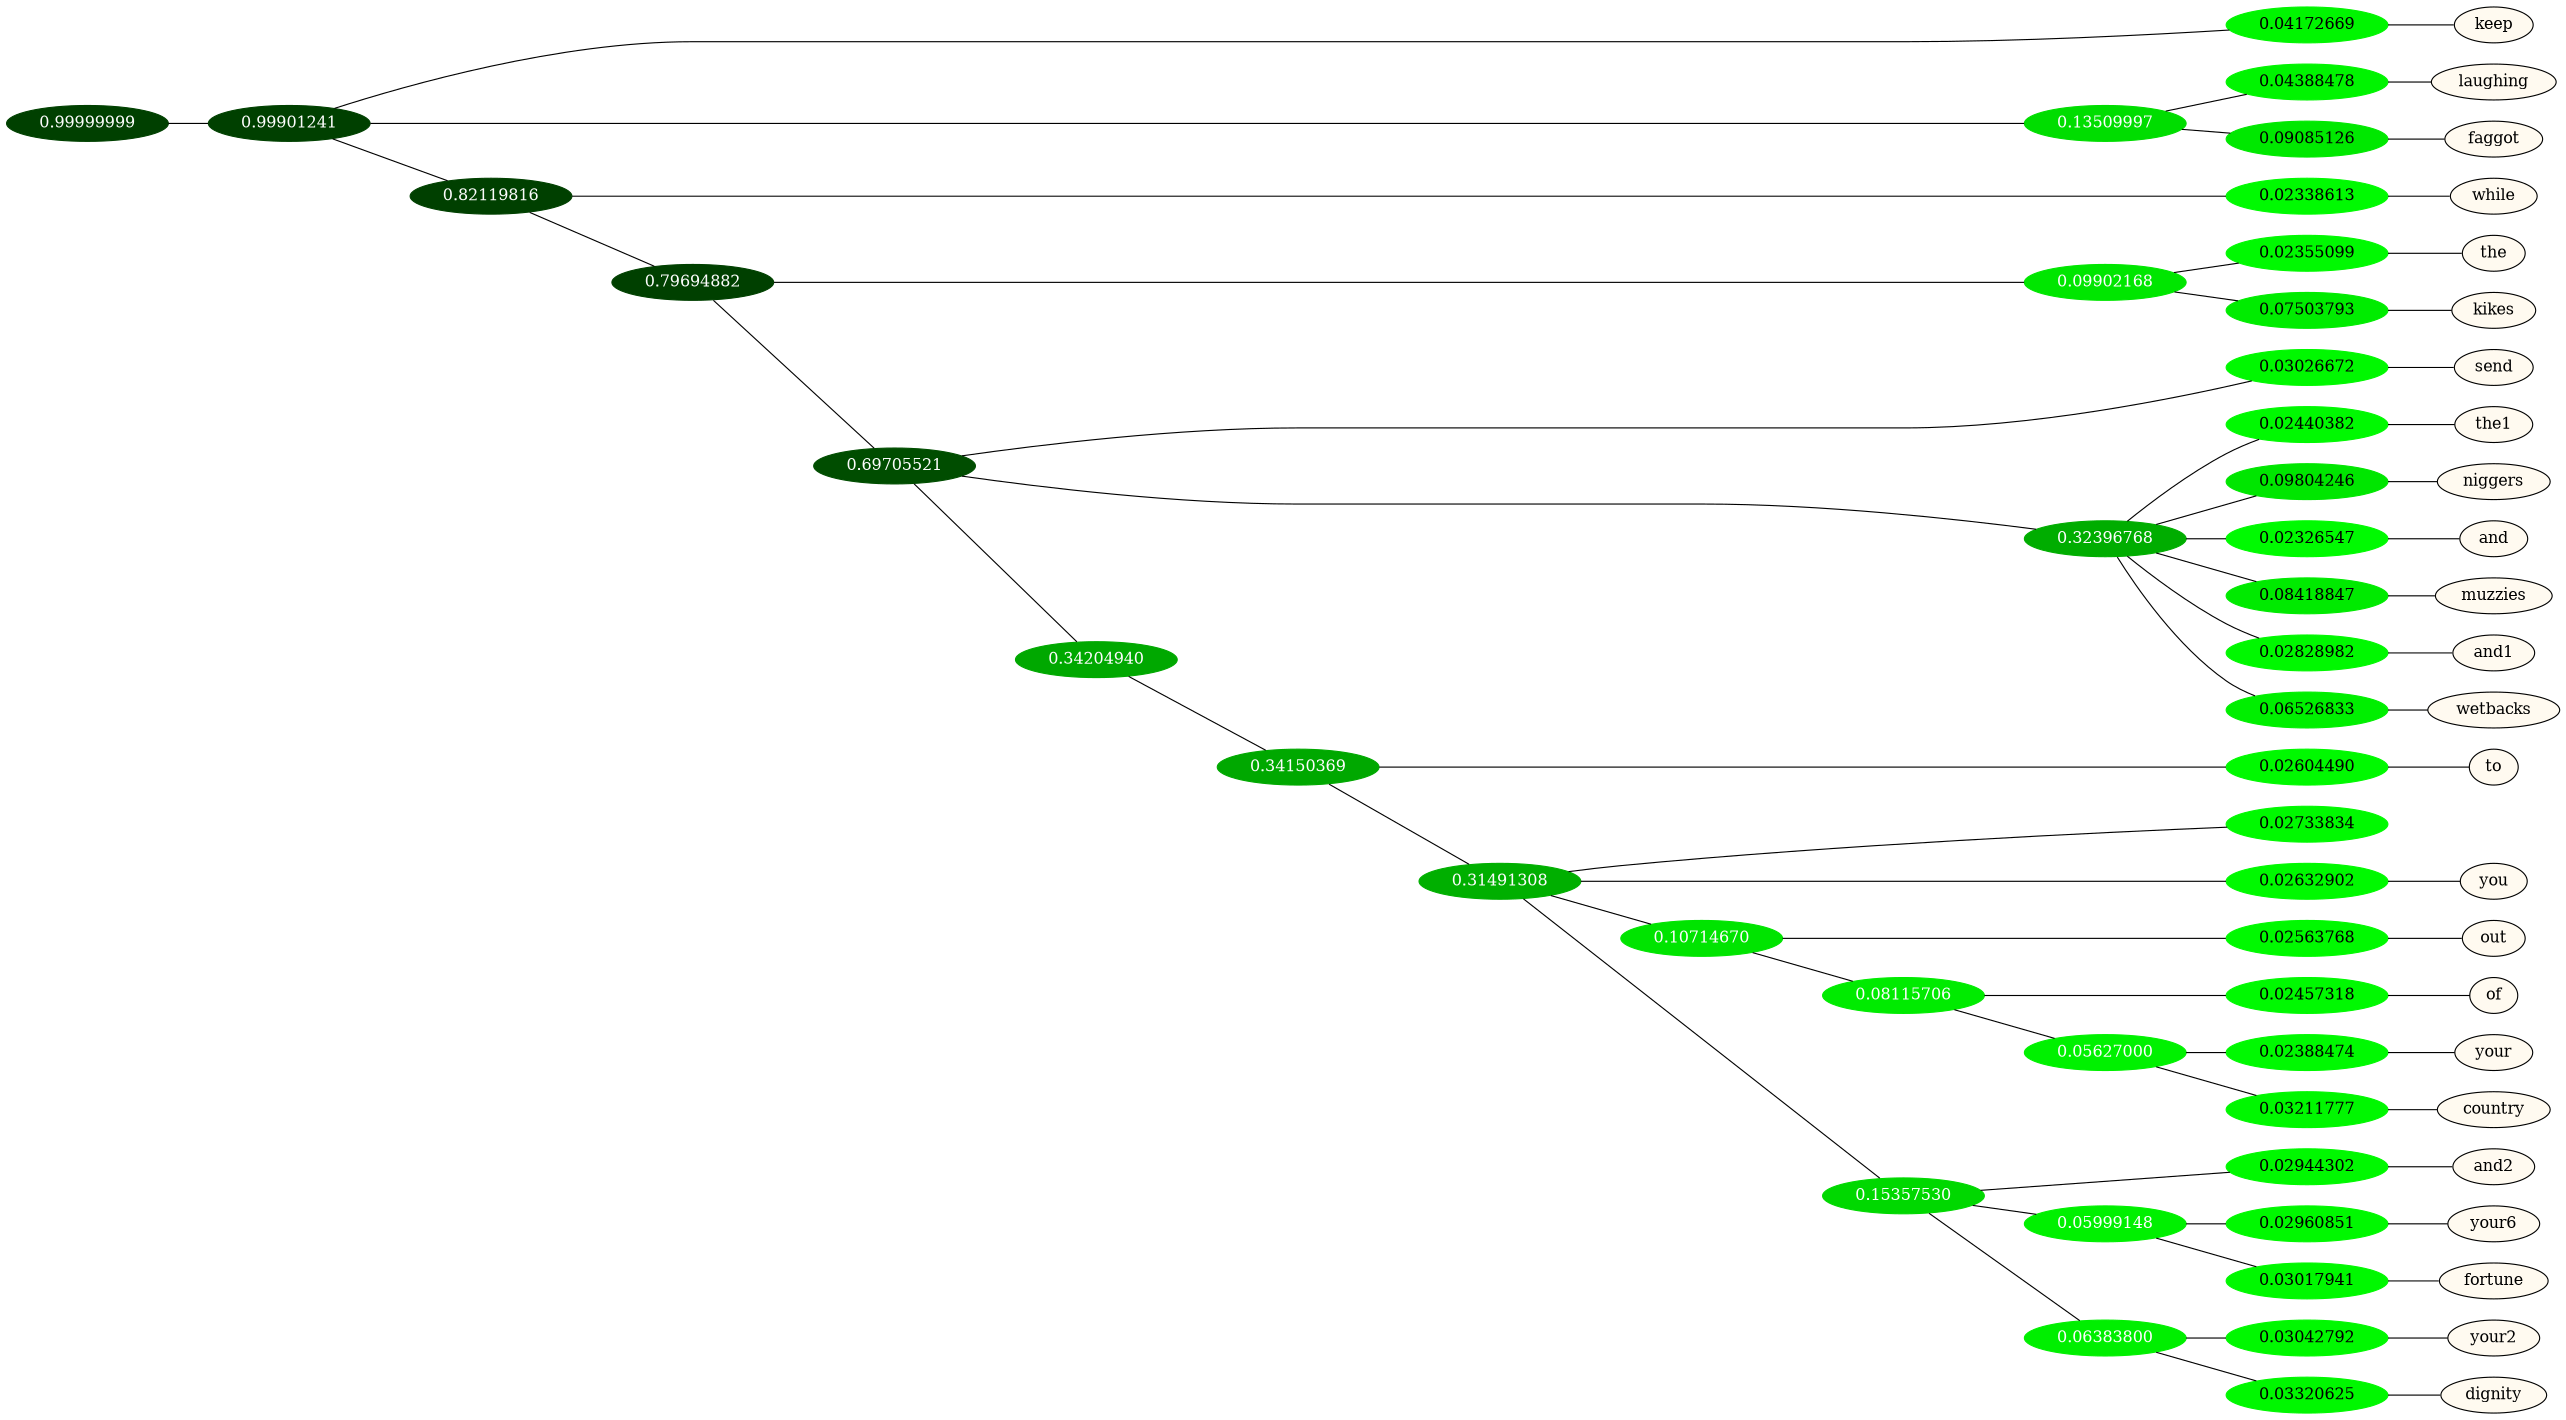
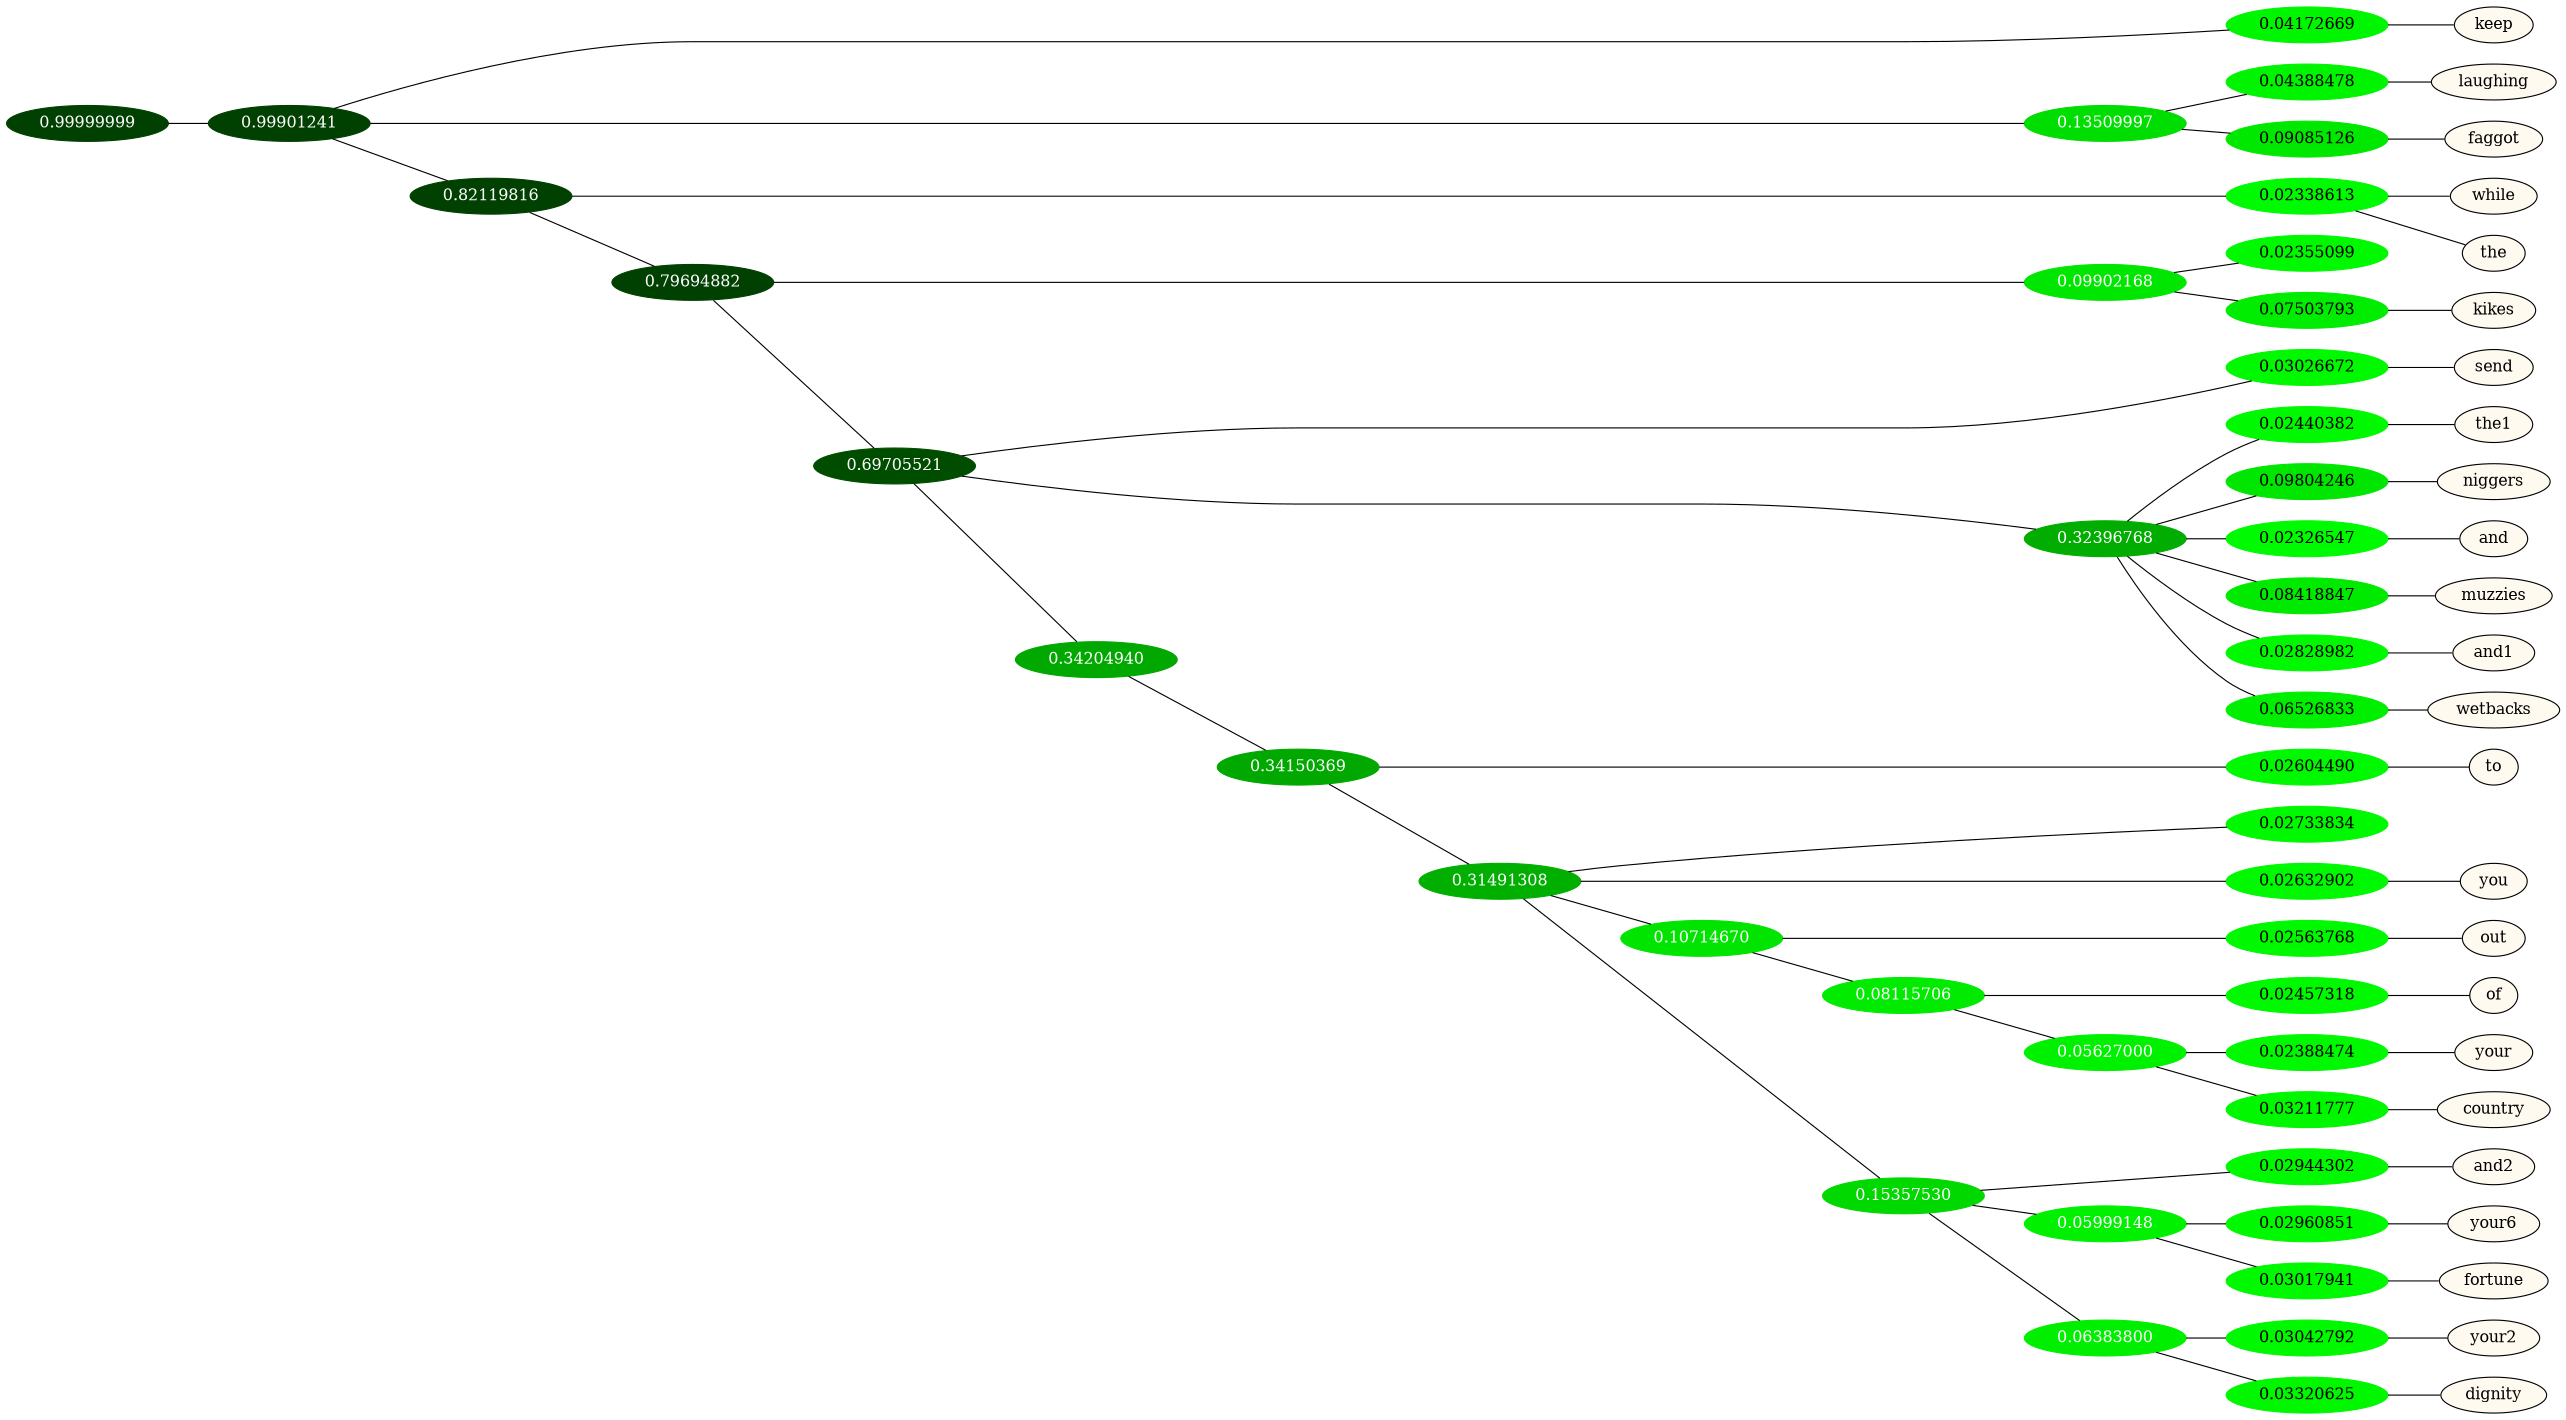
edge "0.02355099" -- "the": now "0.02338613" -- "the"
